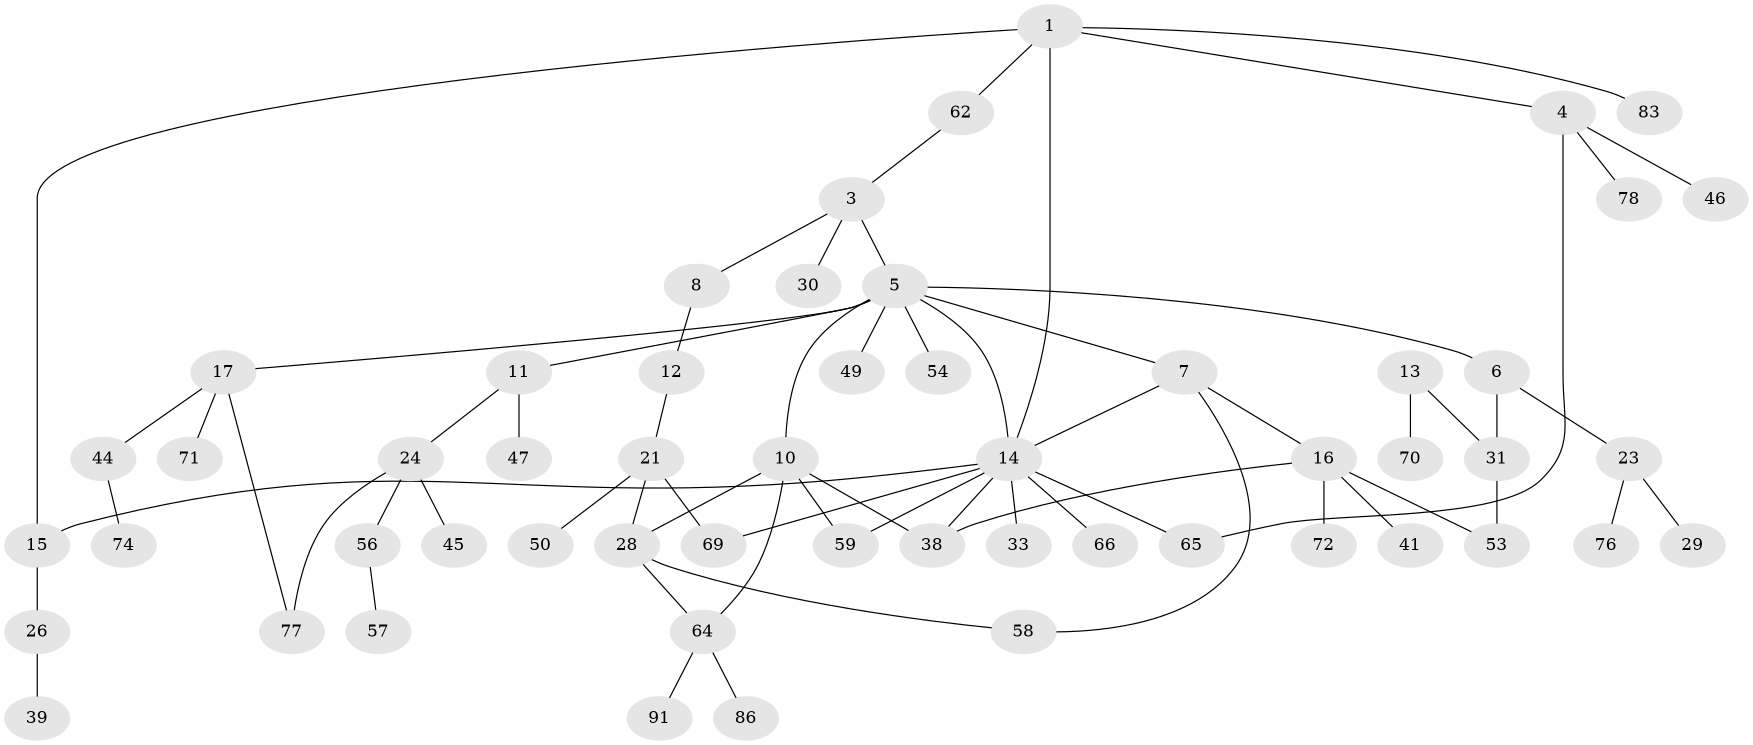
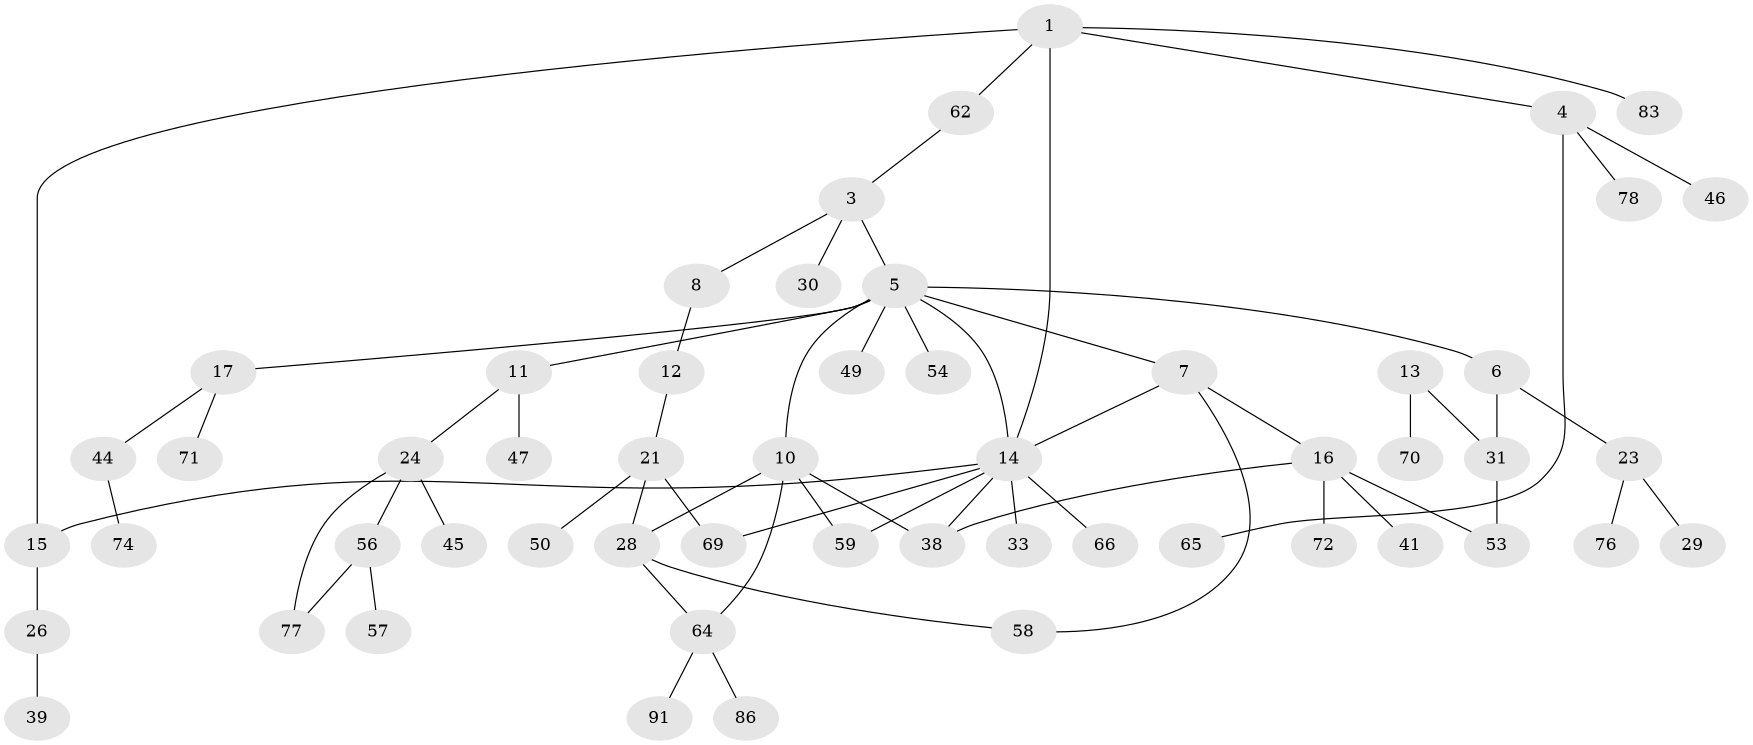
edge "17" -- "77": now "56" -- "77"
edge "14" -- "65": removed
